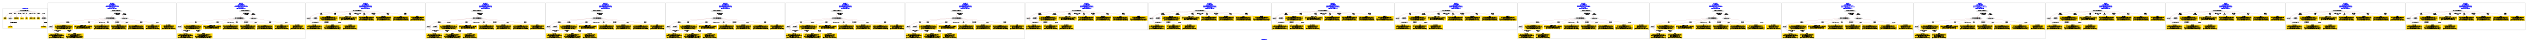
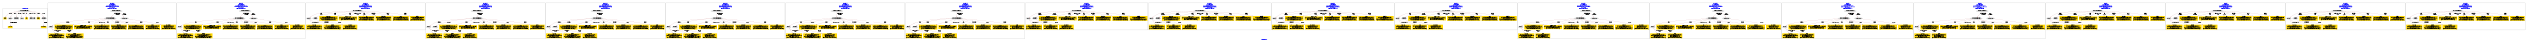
node "Description": fillcolor gold -> lightgray
node "Medium": fillcolor gold -> lightgray
node "Object Number": fillcolor gold -> lightgray
